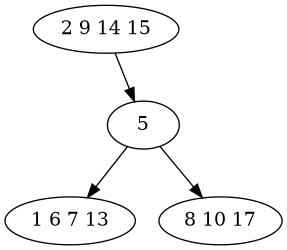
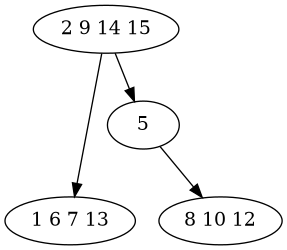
edge "5" -> "1 6 7 13": now "2 9 14 15" -> "1 6 7 13"
node "8 10 17": label "8 10 17" -> "8 10 12"
